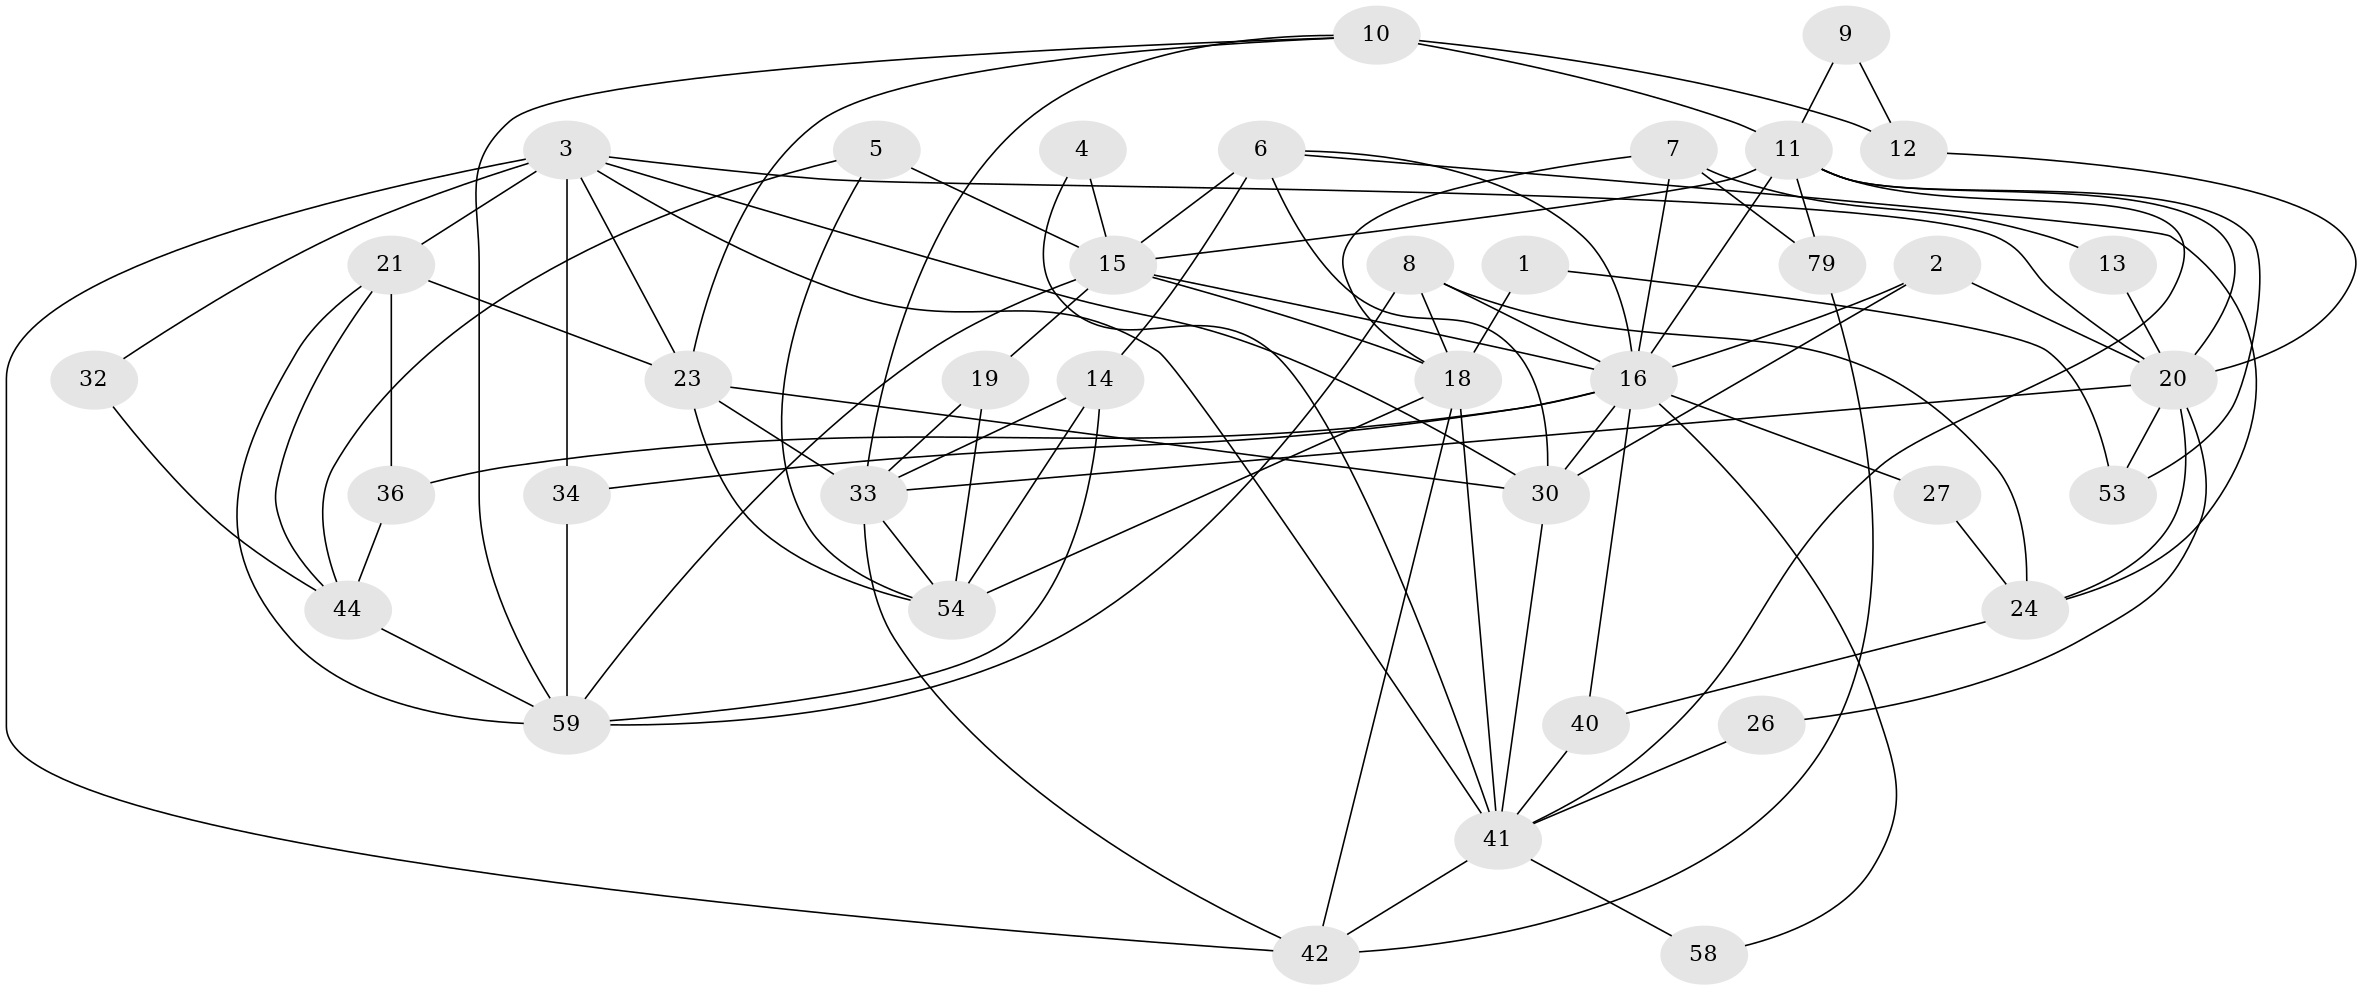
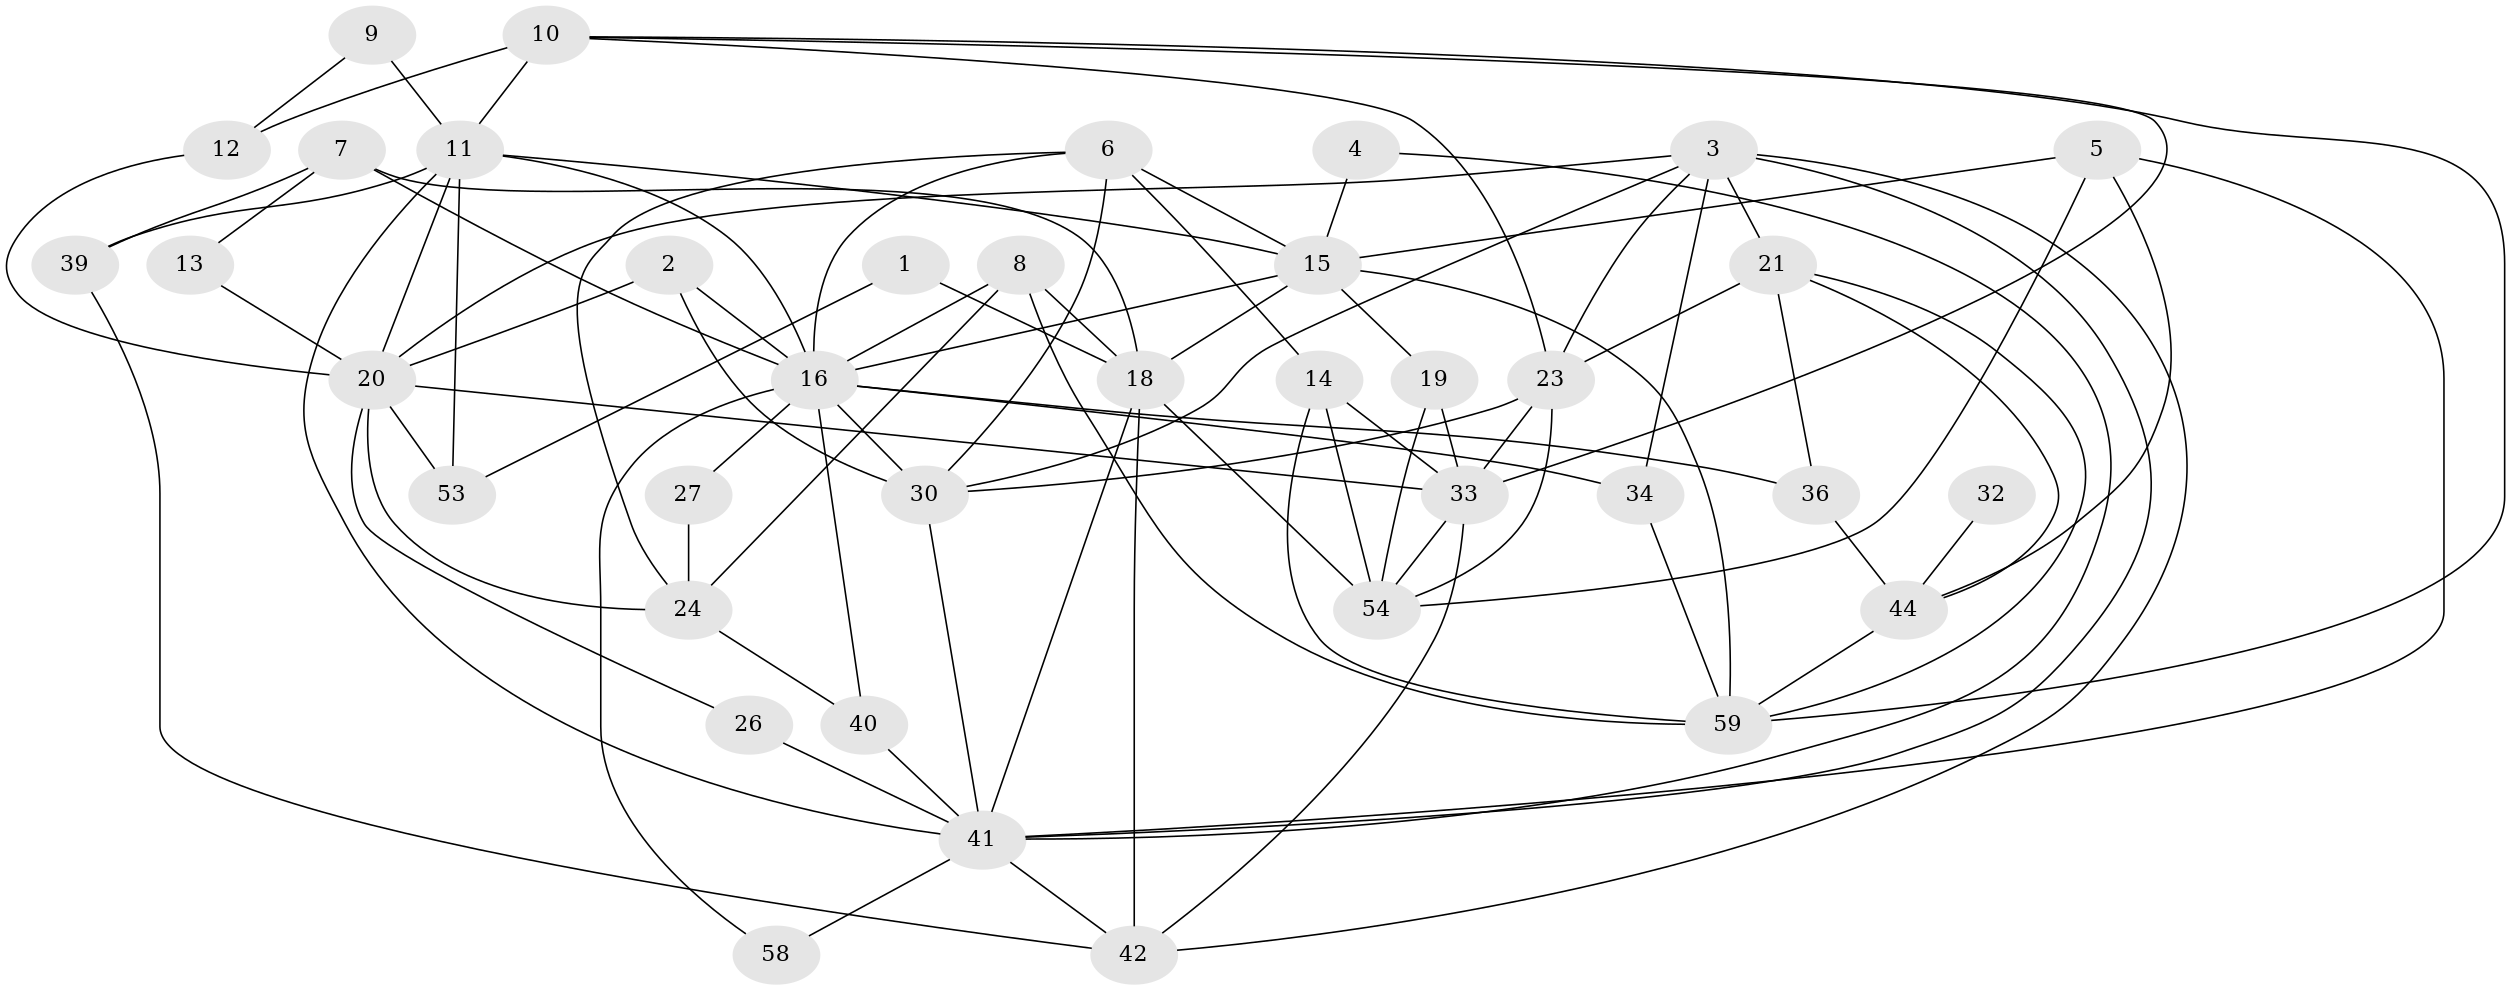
edge "3" -- "32": removed
node "79": label "79" -> "39"
edge "5" -- "41": added
